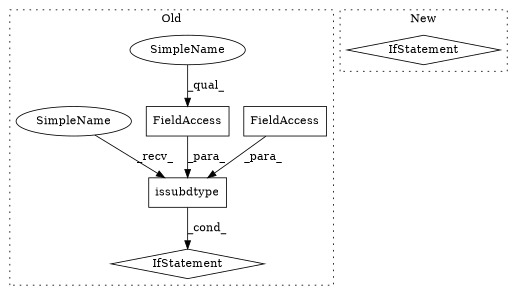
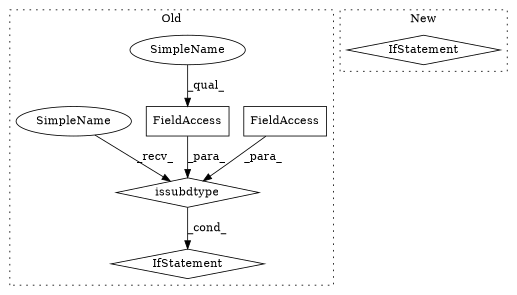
node "issubdtype": shape box -> diamond
